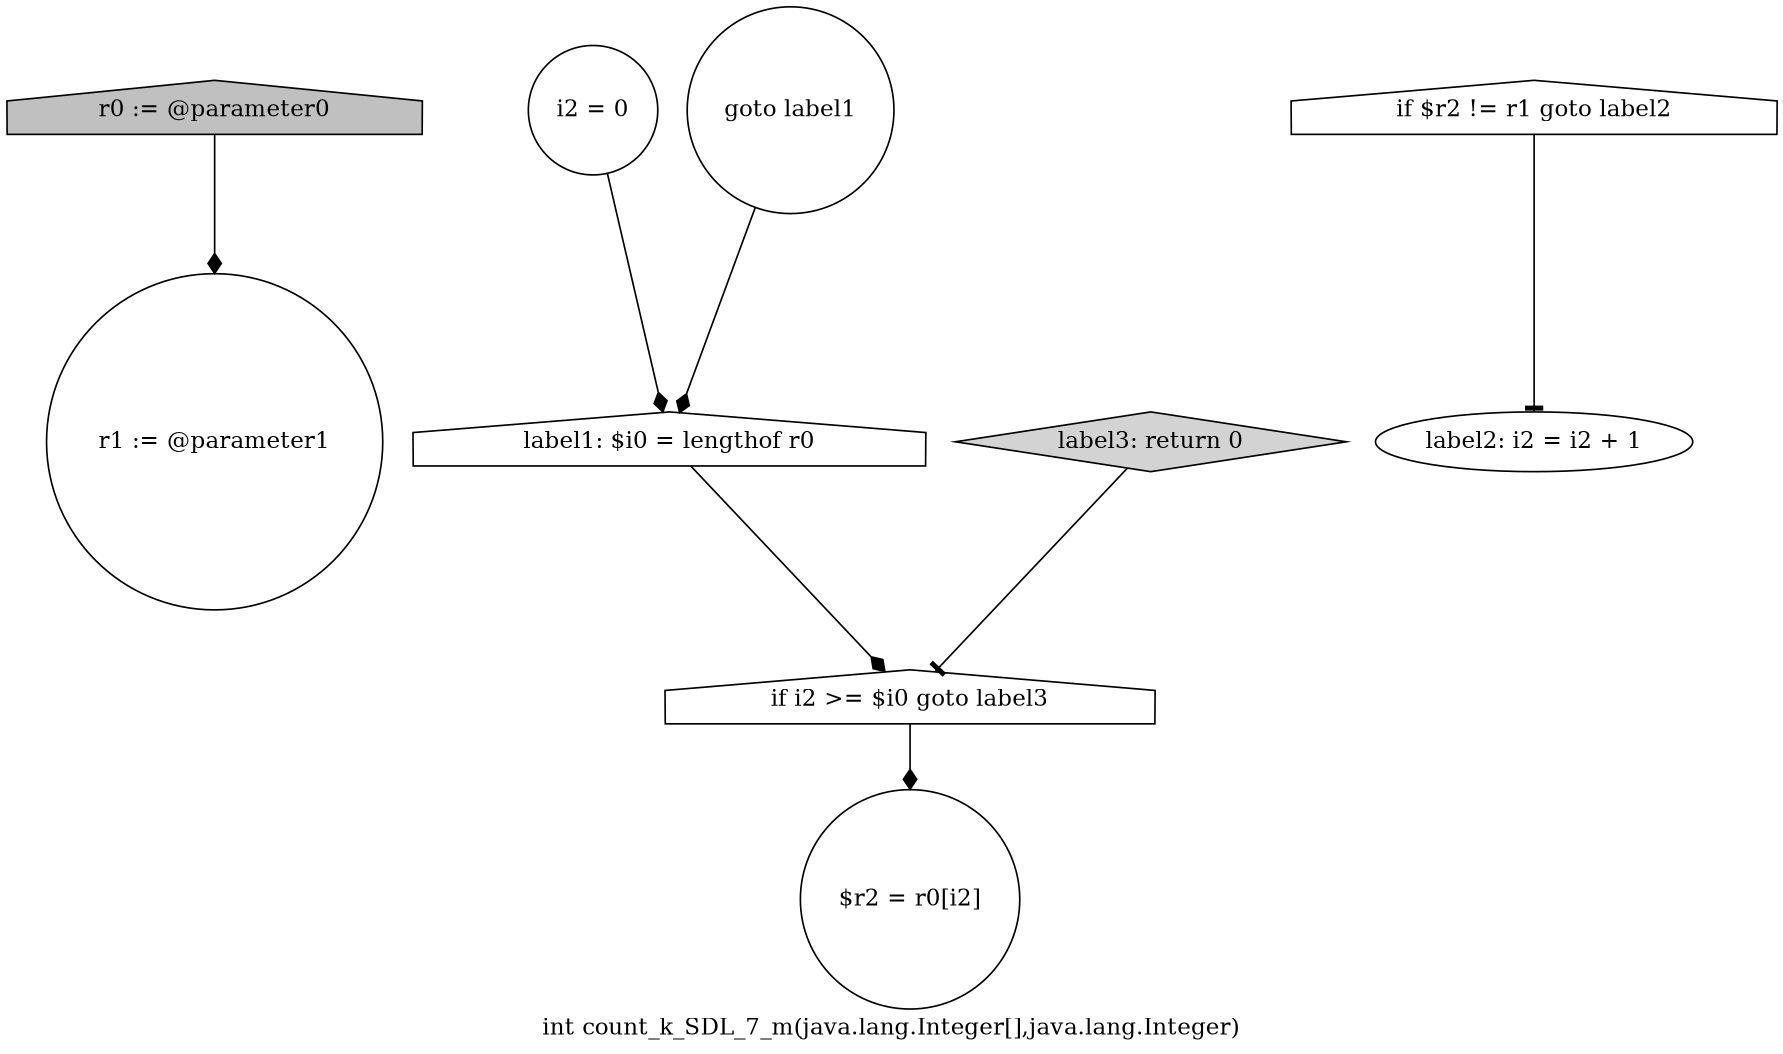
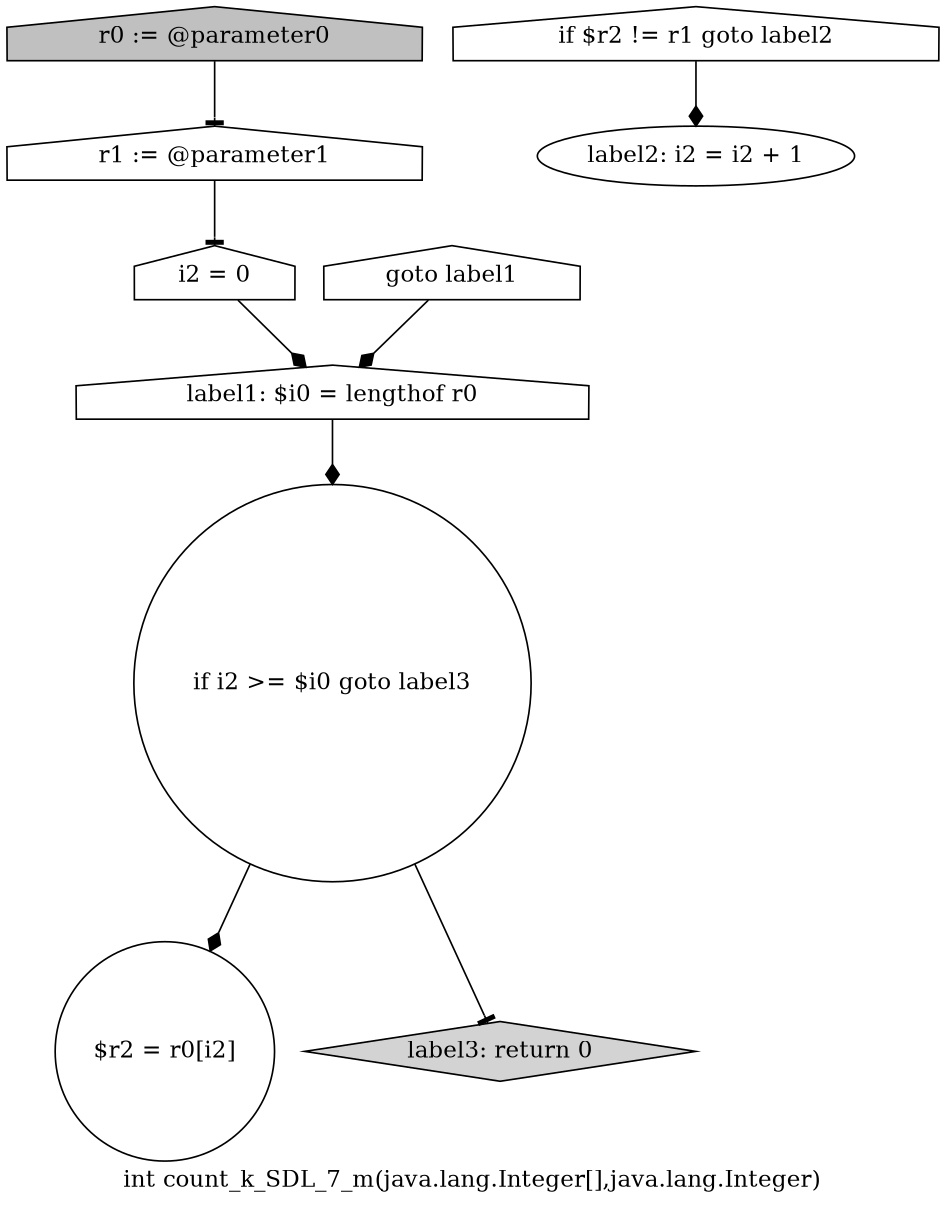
node "i2 = 0": shape circle -> house
node "goto label1": shape circle -> house
edge "r0 := @parameter0" -> "r1 := @parameter1": arrowhead diamond -> tee
edge "r1 := @parameter1" -> "i2 = 0": added
edge "if $r2 != r1 goto label2" -> "label2: i2 = i2 + 1": arrowhead tee -> diamond
node "r1 := @parameter1": shape circle -> house
edge "label3: return 0" -> "if i2 >= $i0 goto label3": reversed
node "if i2 >= $i0 goto label3": shape house -> circle
